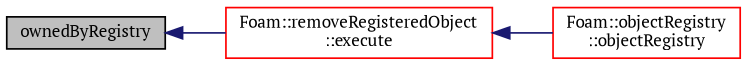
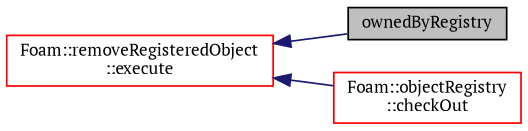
edge "Foam::removeRegisteredObject ::execute" -> "ownedByRegistry": reversed
node "Foam::objectRegistry ::objectRegistry": label "Foam::objectRegistry ::objectRegistry" -> "Foam::objectRegistry ::checkOut"
